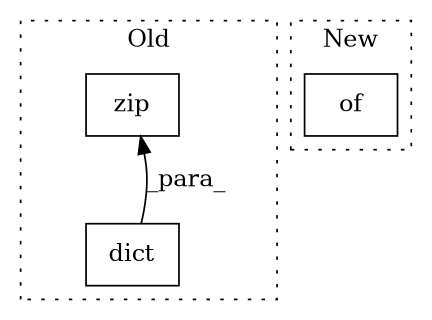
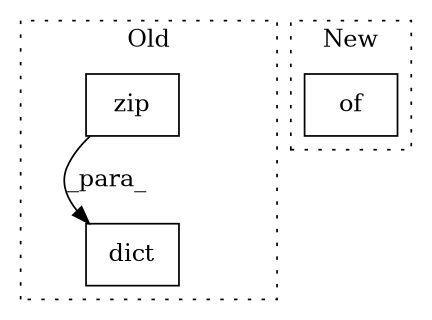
edge "dict" -> "zip": reversed
